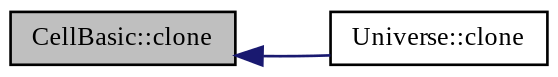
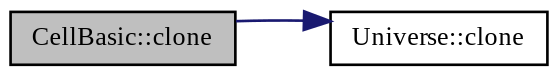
edge "Universe::clone" -> "CellBasic::clone": reversed
